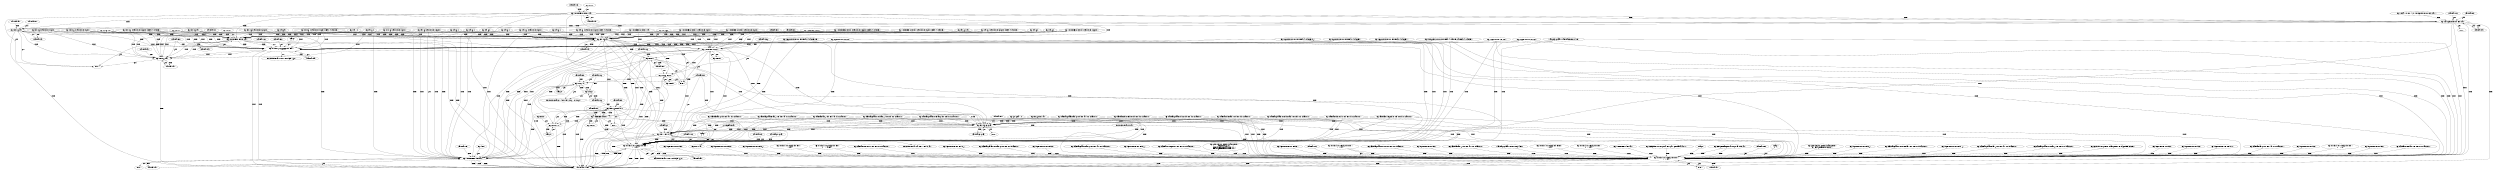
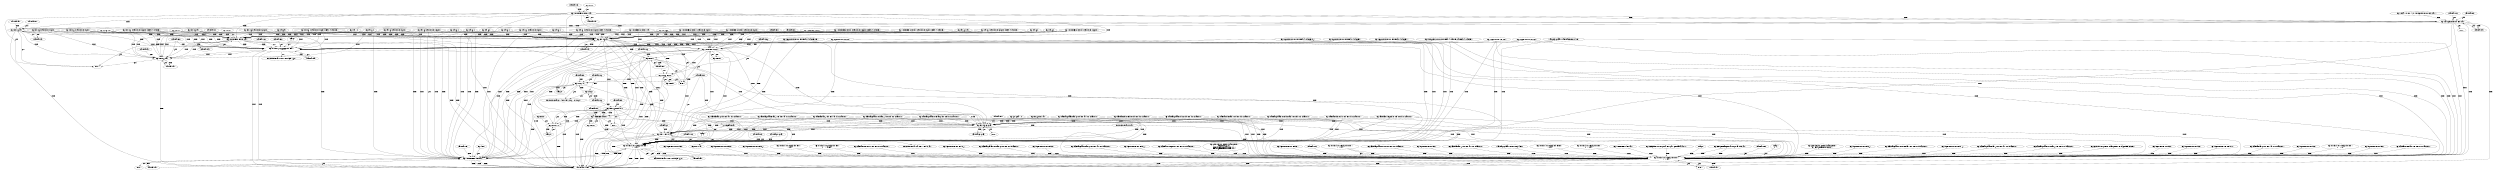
node "(Call,clnp -= sizeof(struct in_addr))": label "(Call,clnp -= sizeof(struct in_addr))" -> "(Call,tlen -= sizeof(struct in_addr))"
edge "(Call,tlen -= (sizeof(struct in_addr)+BGP_VPN_RD_LEN))" -> "(Call,ND_TCHECK2(*tptr,tlen))": added, label "DDG:"
edge "(Call,tlen -= (sizeof(struct in_addr)))" -> "(Call,ND_TCHECK2(*tptr,tlen))": added, label "DDG:"
edge "(Call,snpa > 0)" -> "(Call,snpa--)": now "(Call,snpa > 0)" -> "(JumpTarget,done:)"
edge "(Call,tptr < pptr + len)" -> "(Call,pptr + len)": now "(JumpTarget,done:)" -> "(Call,pptr + len)"
